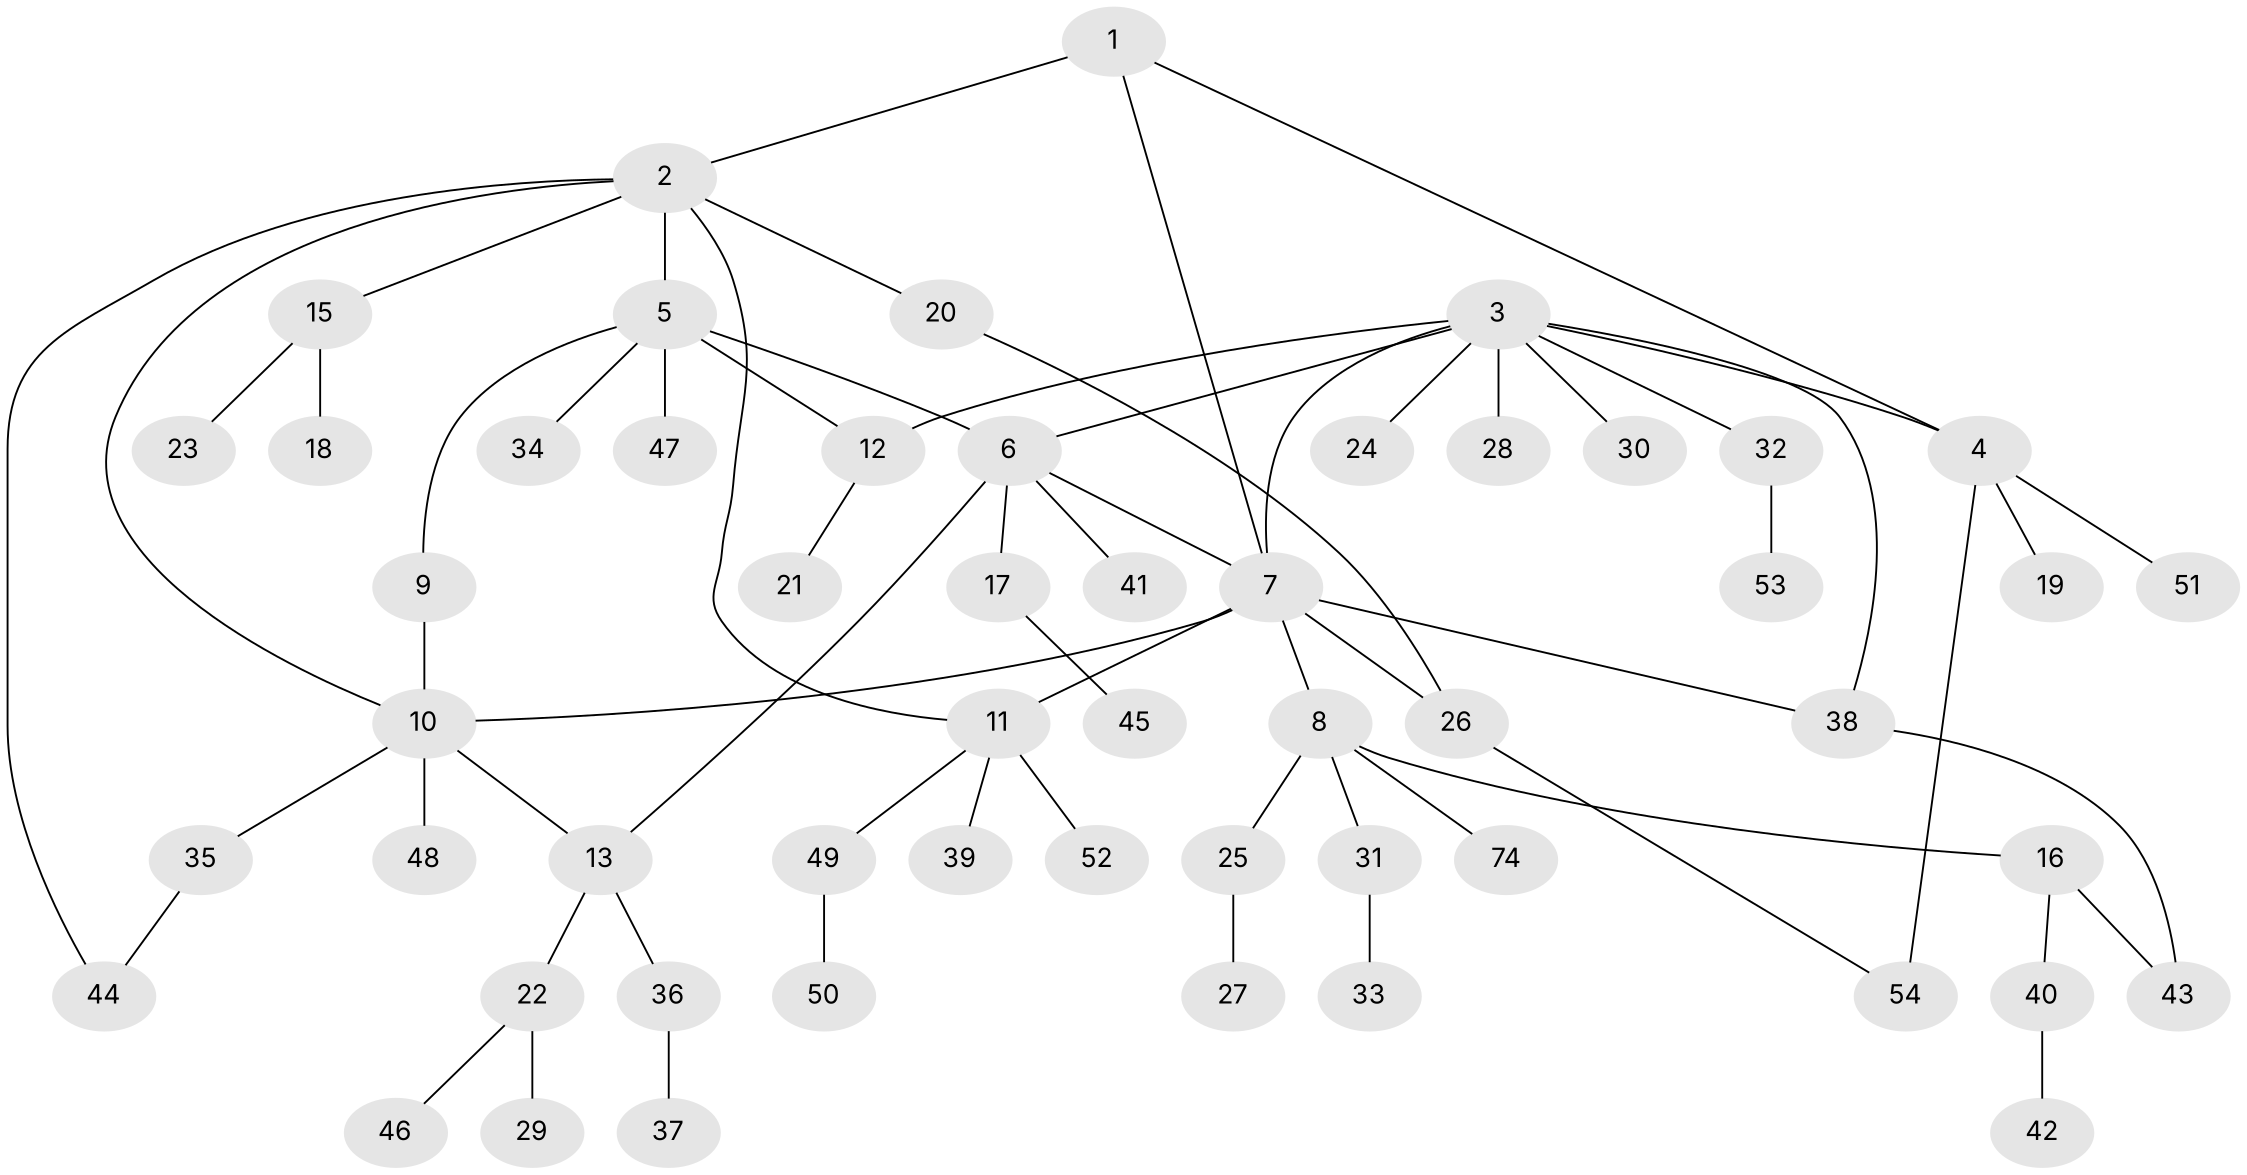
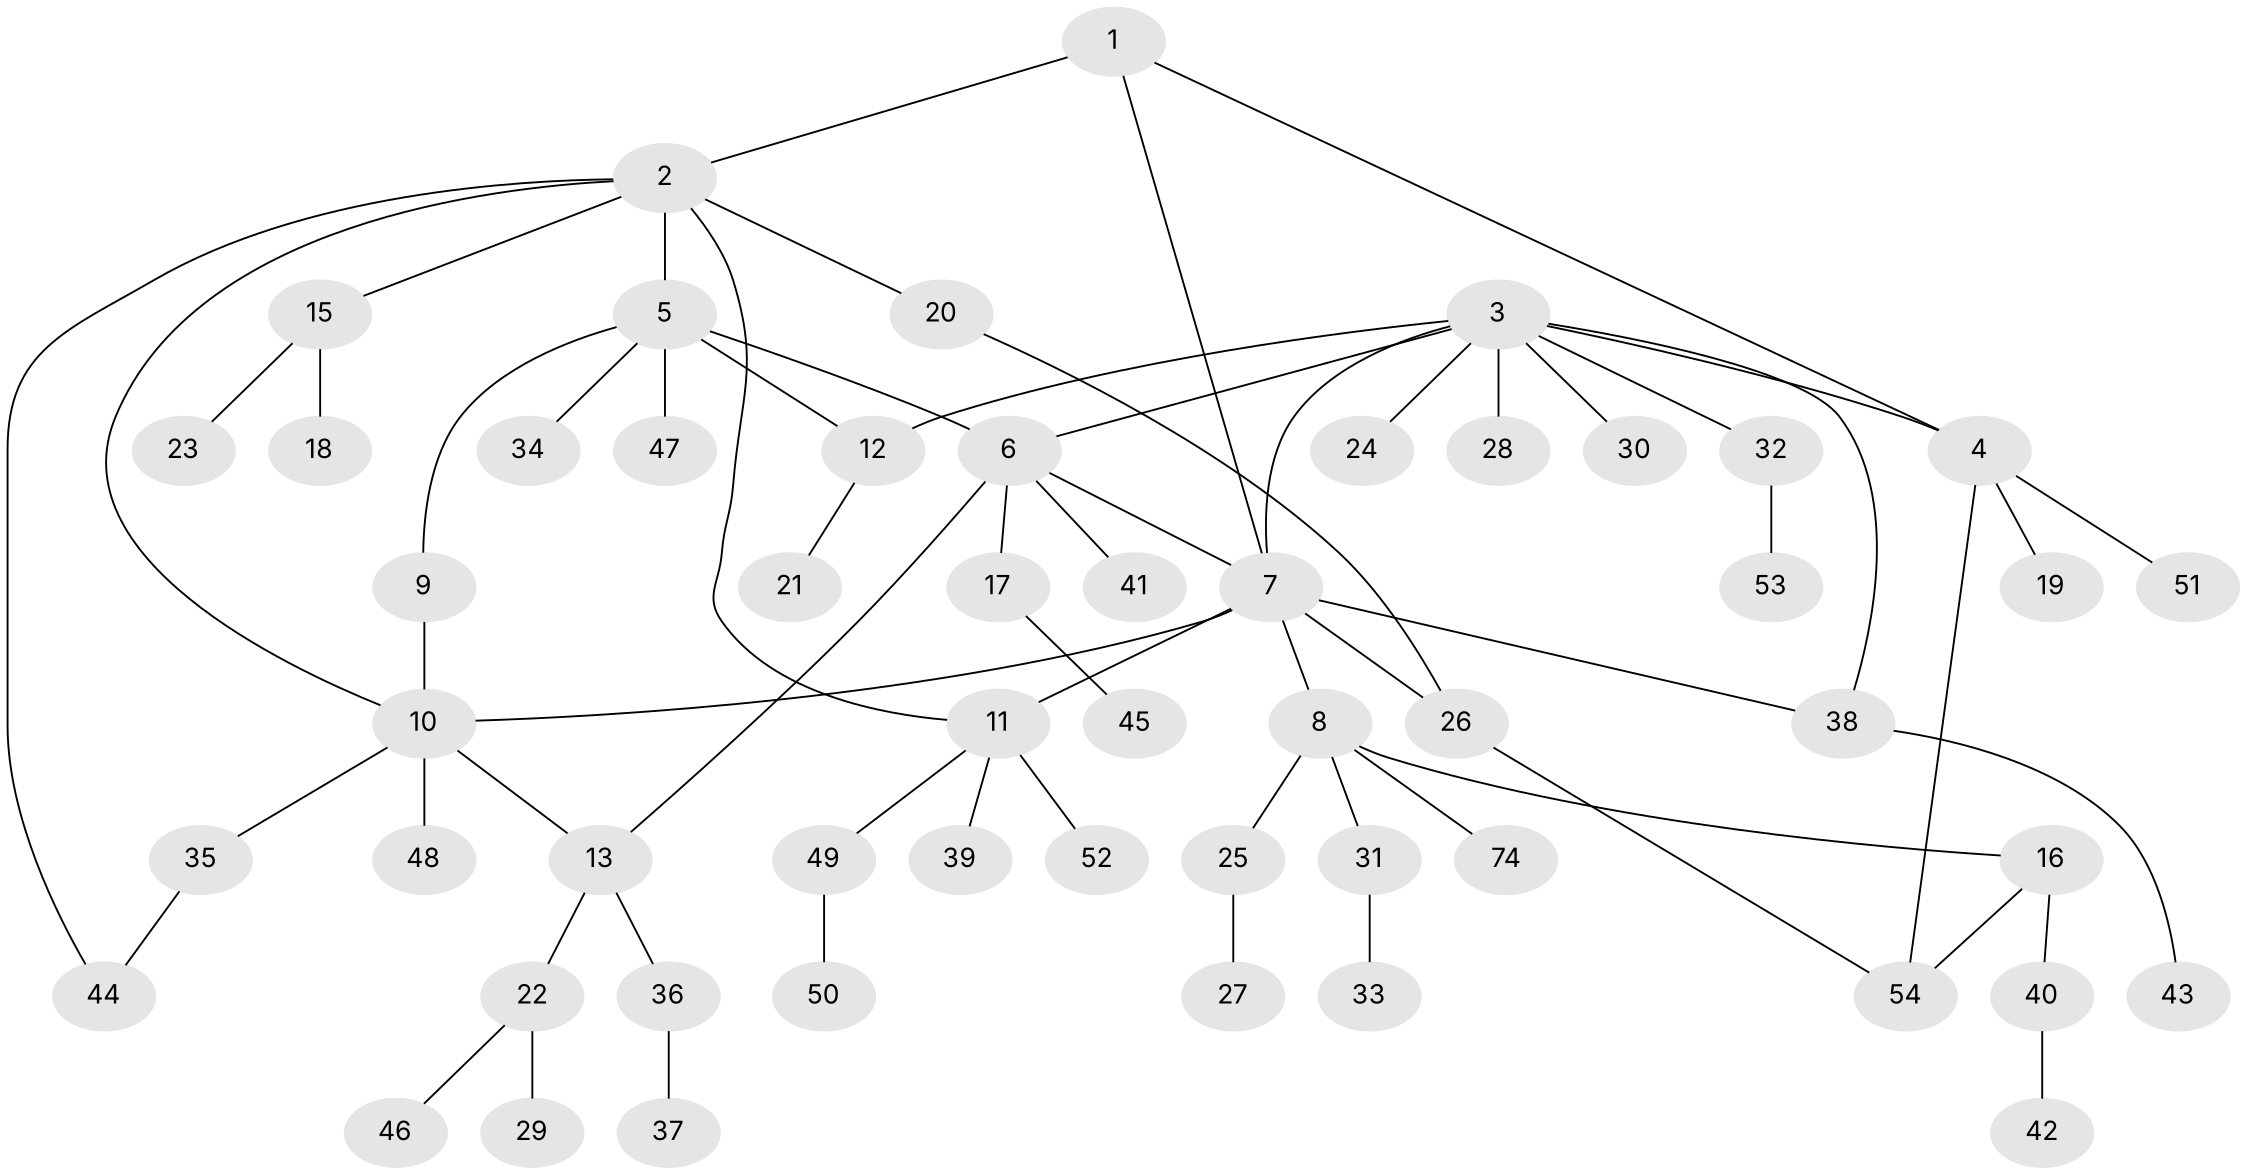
edge "16" -- "43": now "16" -- "54"
